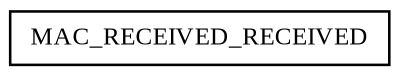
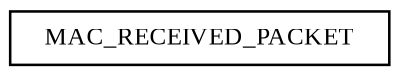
node "MAC_RECEIVED_RECEIVED": label "MAC_RECEIVED_RECEIVED" -> "MAC_RECEIVED_PACKET"
